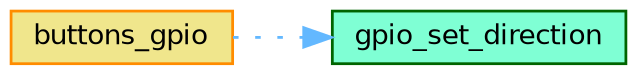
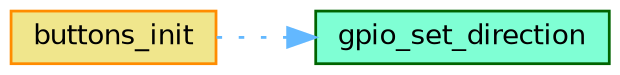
node "buttons_gpio": label "buttons_gpio" -> "buttons_init"
